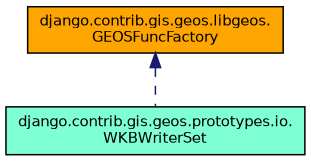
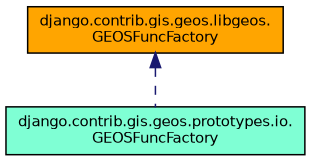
node "django.contrib.gis.geos.prototypes.io. WKBWriterSet": label "django.contrib.gis.geos.prototypes.io. WKBWriterSet" -> "django.contrib.gis.geos.prototypes.io. GEOSFuncFactory"
